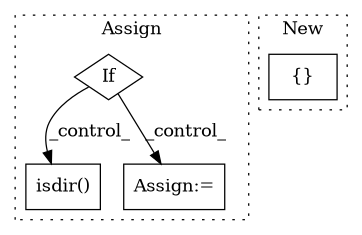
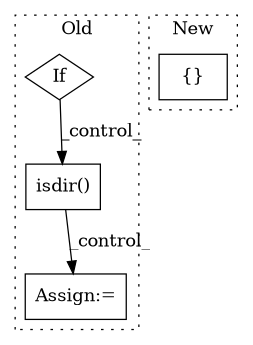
cluster "Assign": label "Assign" -> "Old"
edge "If" -> "Assign:=": now "isdir()" -> "Assign:="
